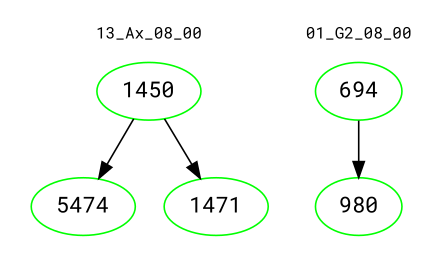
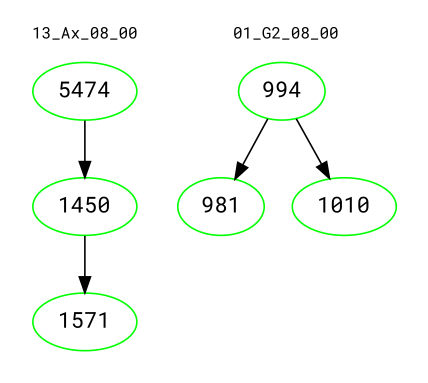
node "694": label "694" -> "994"
edge "1450" -> "5474": reversed
node "1471": label "1471" -> "1571"
node "1010": added
node "980": label "980" -> "981"
